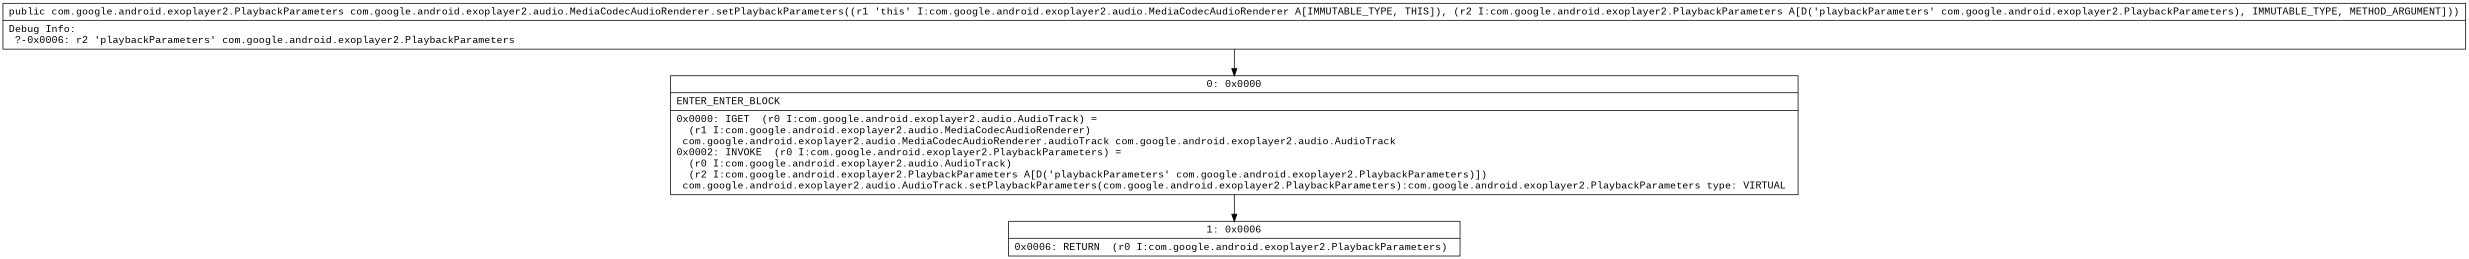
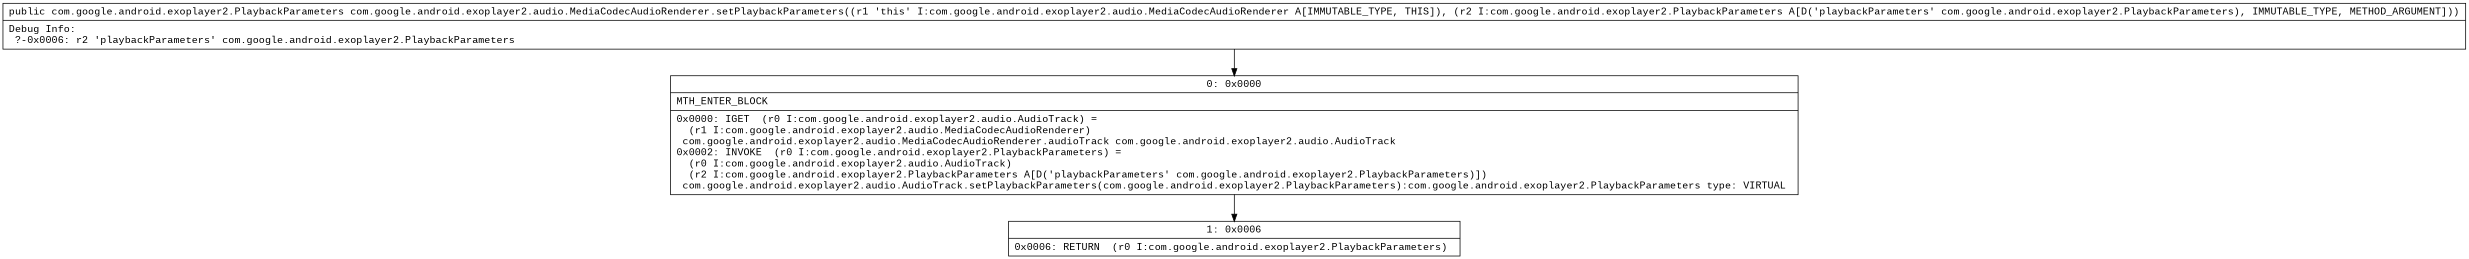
node "0: 0x0000": text "ENTER_ENTER_BLOCK" -> "MTH_ENTER_BLOCK"
